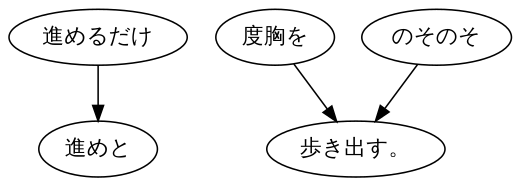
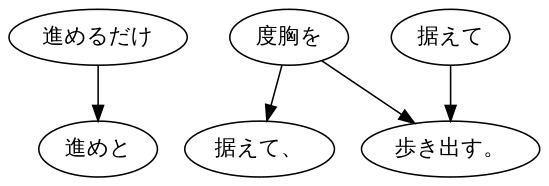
node "のそのそ": label "のそのそ" -> "据えて"
node "据えて、": added
